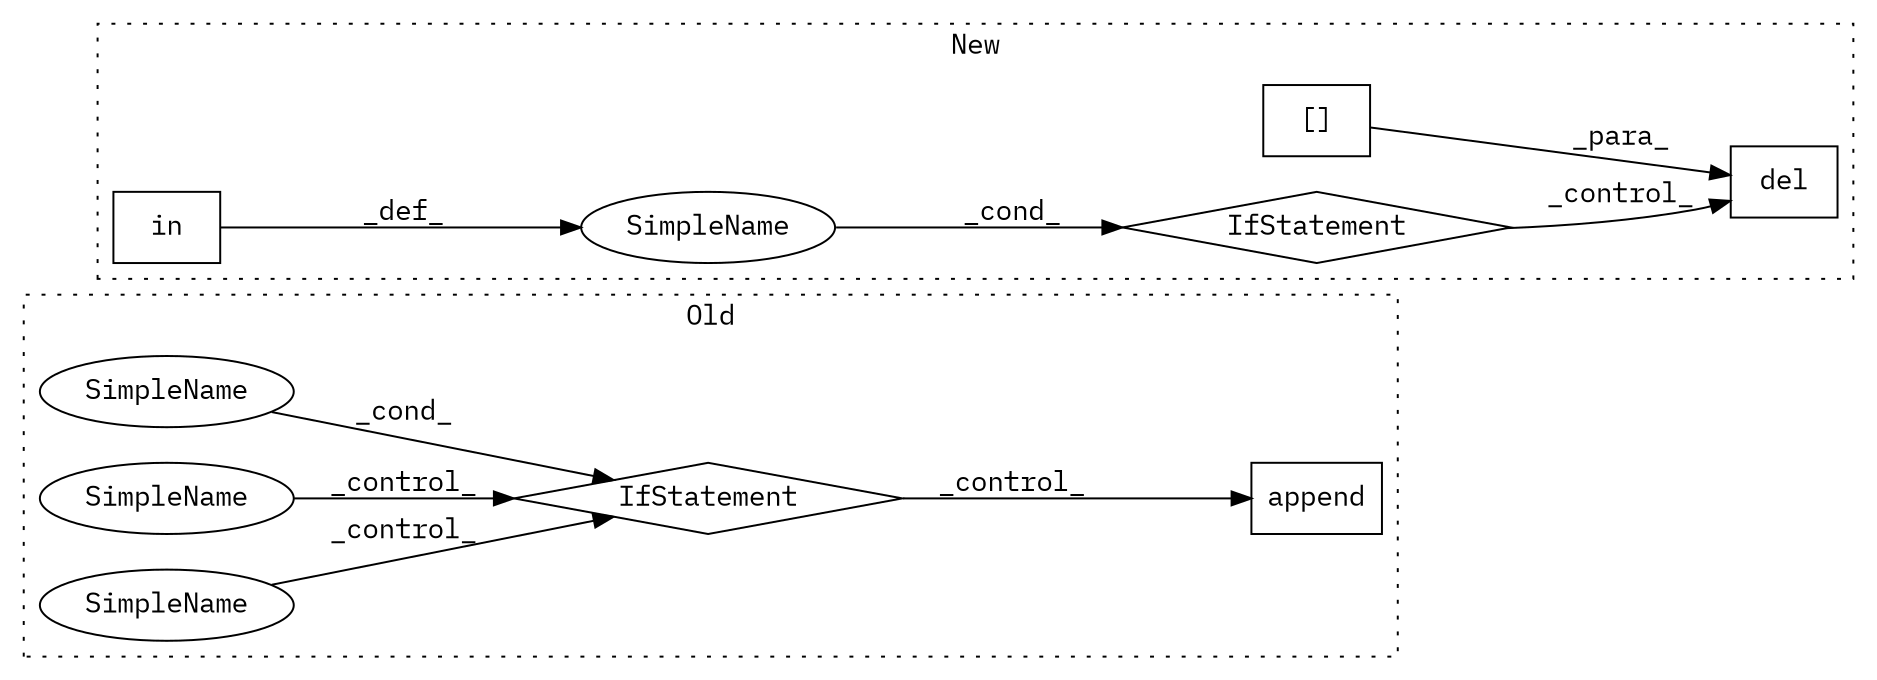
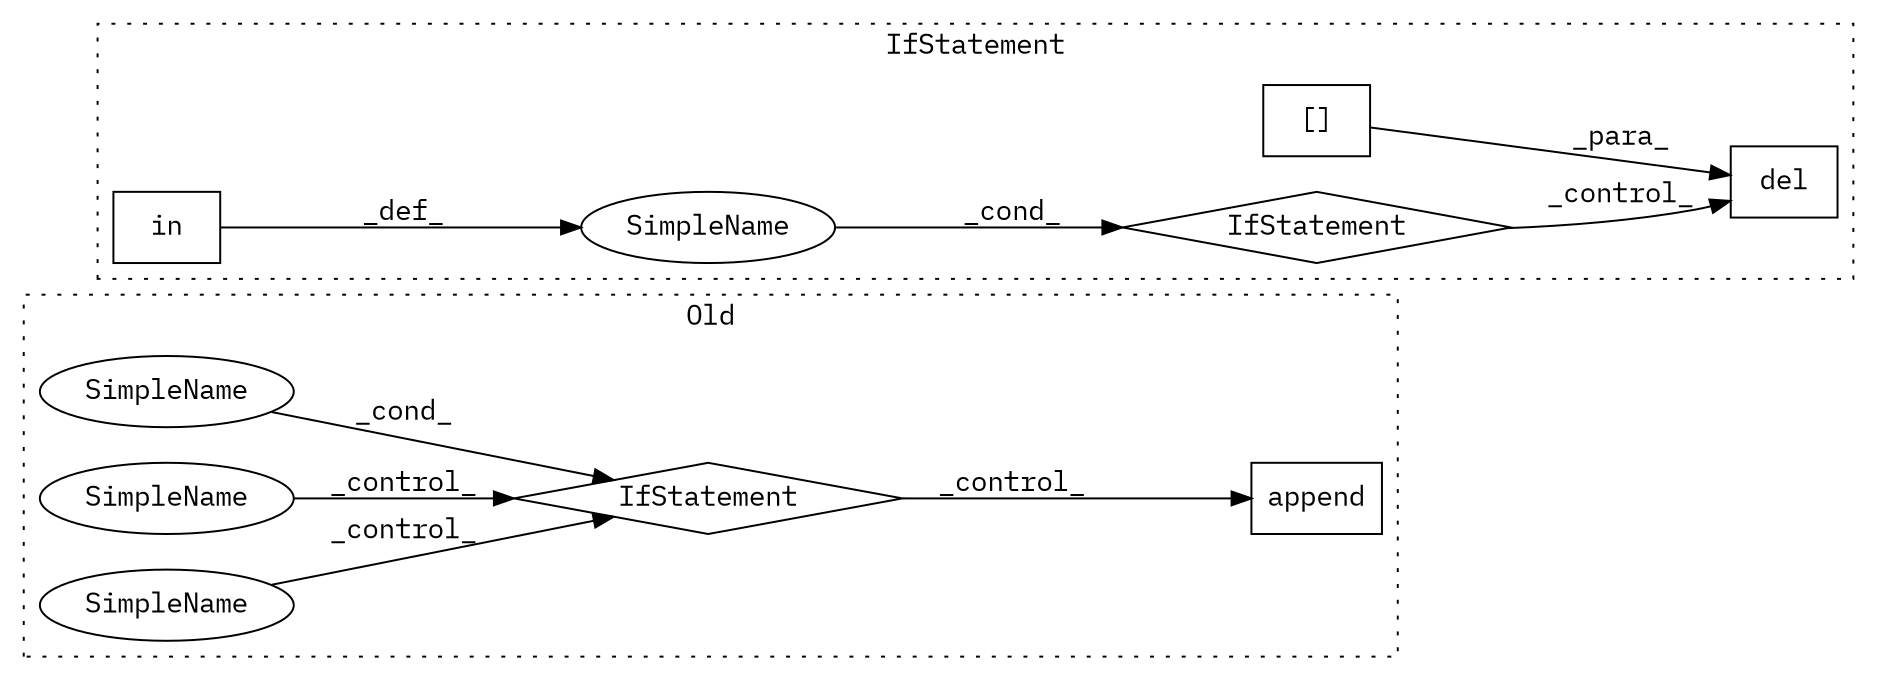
cluster "New": label "New" -> "IfStatement"
